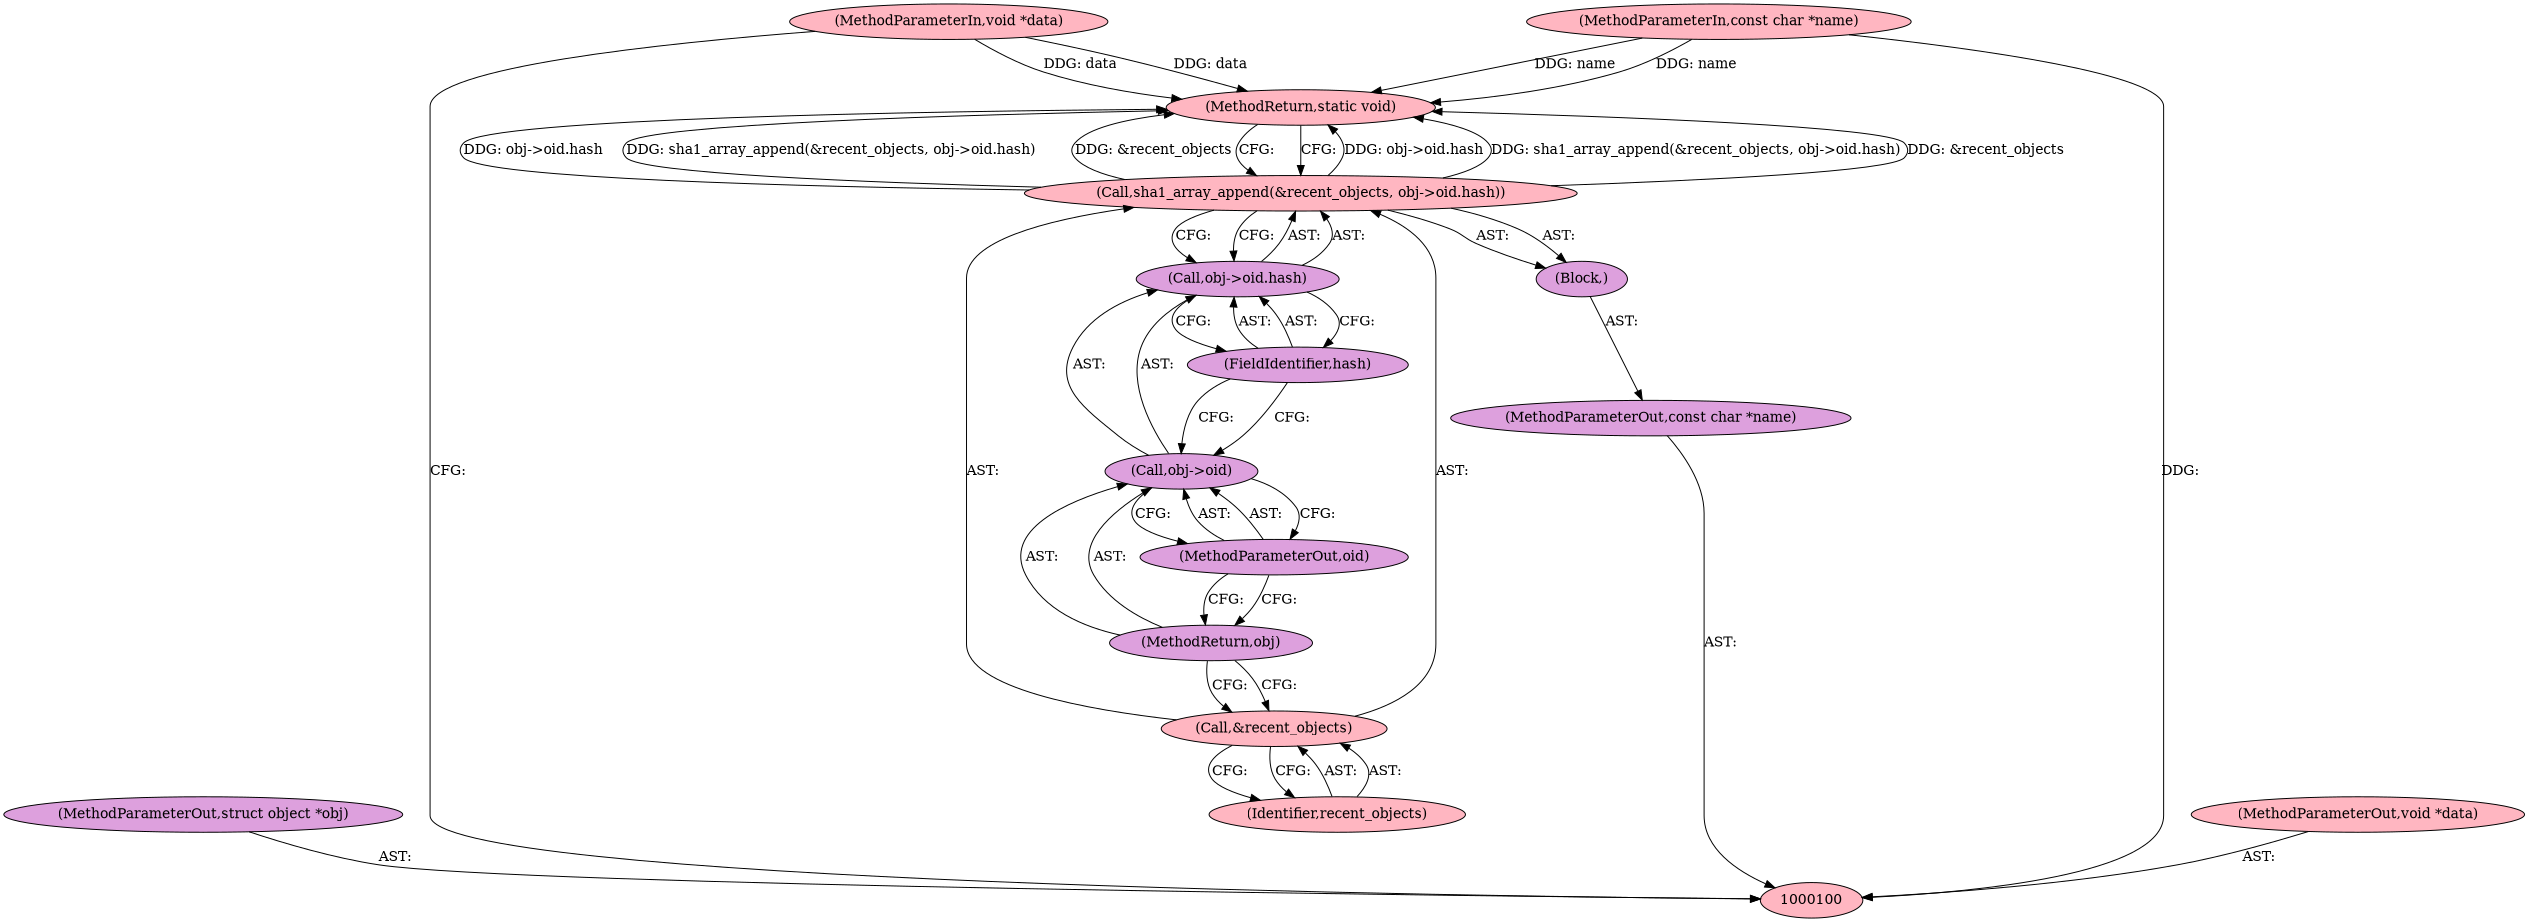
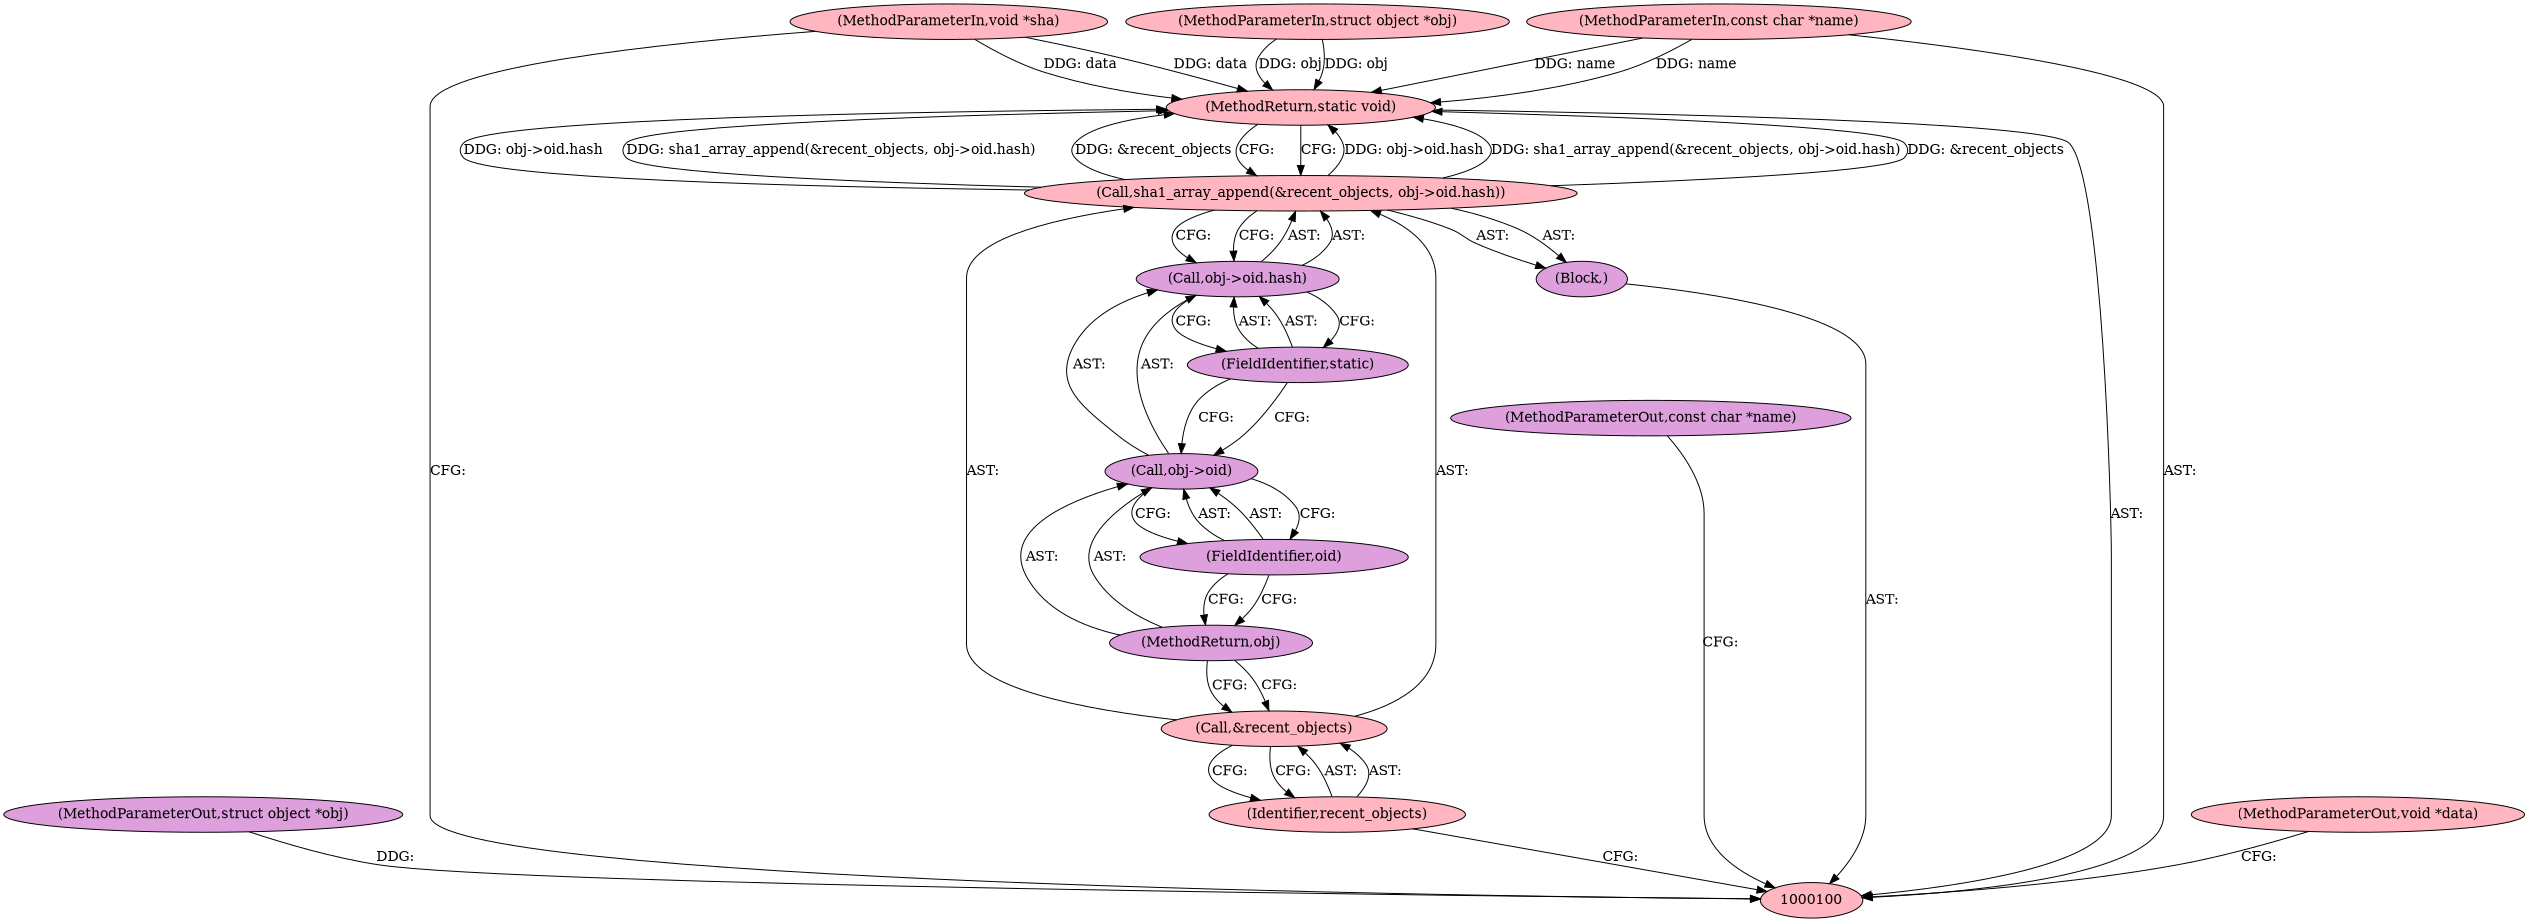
node "(MethodParameterIn,void *data)": label "(MethodParameterIn,void *data)" -> "(MethodParameterIn,void *sha)"
node "(MethodParameterIn,struct object *obj)": added
edge "(MethodReturn,static void)" -> "1000100": added, label "AST:"
edge "(Block,)" -> "(MethodParameterOut,const char *name)": now "(Block,)" -> "1000100"
node "(FieldIdentifier,hash)": label "(FieldIdentifier,hash)" -> "(FieldIdentifier,static)"
edge "(MethodParameterIn,const char *name)" -> "1000100": label "DDG: " -> "AST: "
node "(MethodParameterOut,oid)": label "(MethodParameterOut,oid)" -> "(FieldIdentifier,oid)"
edge "(MethodParameterOut,const char *name)" -> "1000100": label "AST: " -> "CFG: "
edge "(MethodParameterOut,struct object *obj)" -> "1000100": label "AST: " -> "DDG: "
edge "(MethodParameterOut,void *data)" -> "1000100": label "AST: " -> "CFG: "
edge "(Identifier,recent_objects)" -> "1000100": added, label "CFG:"
